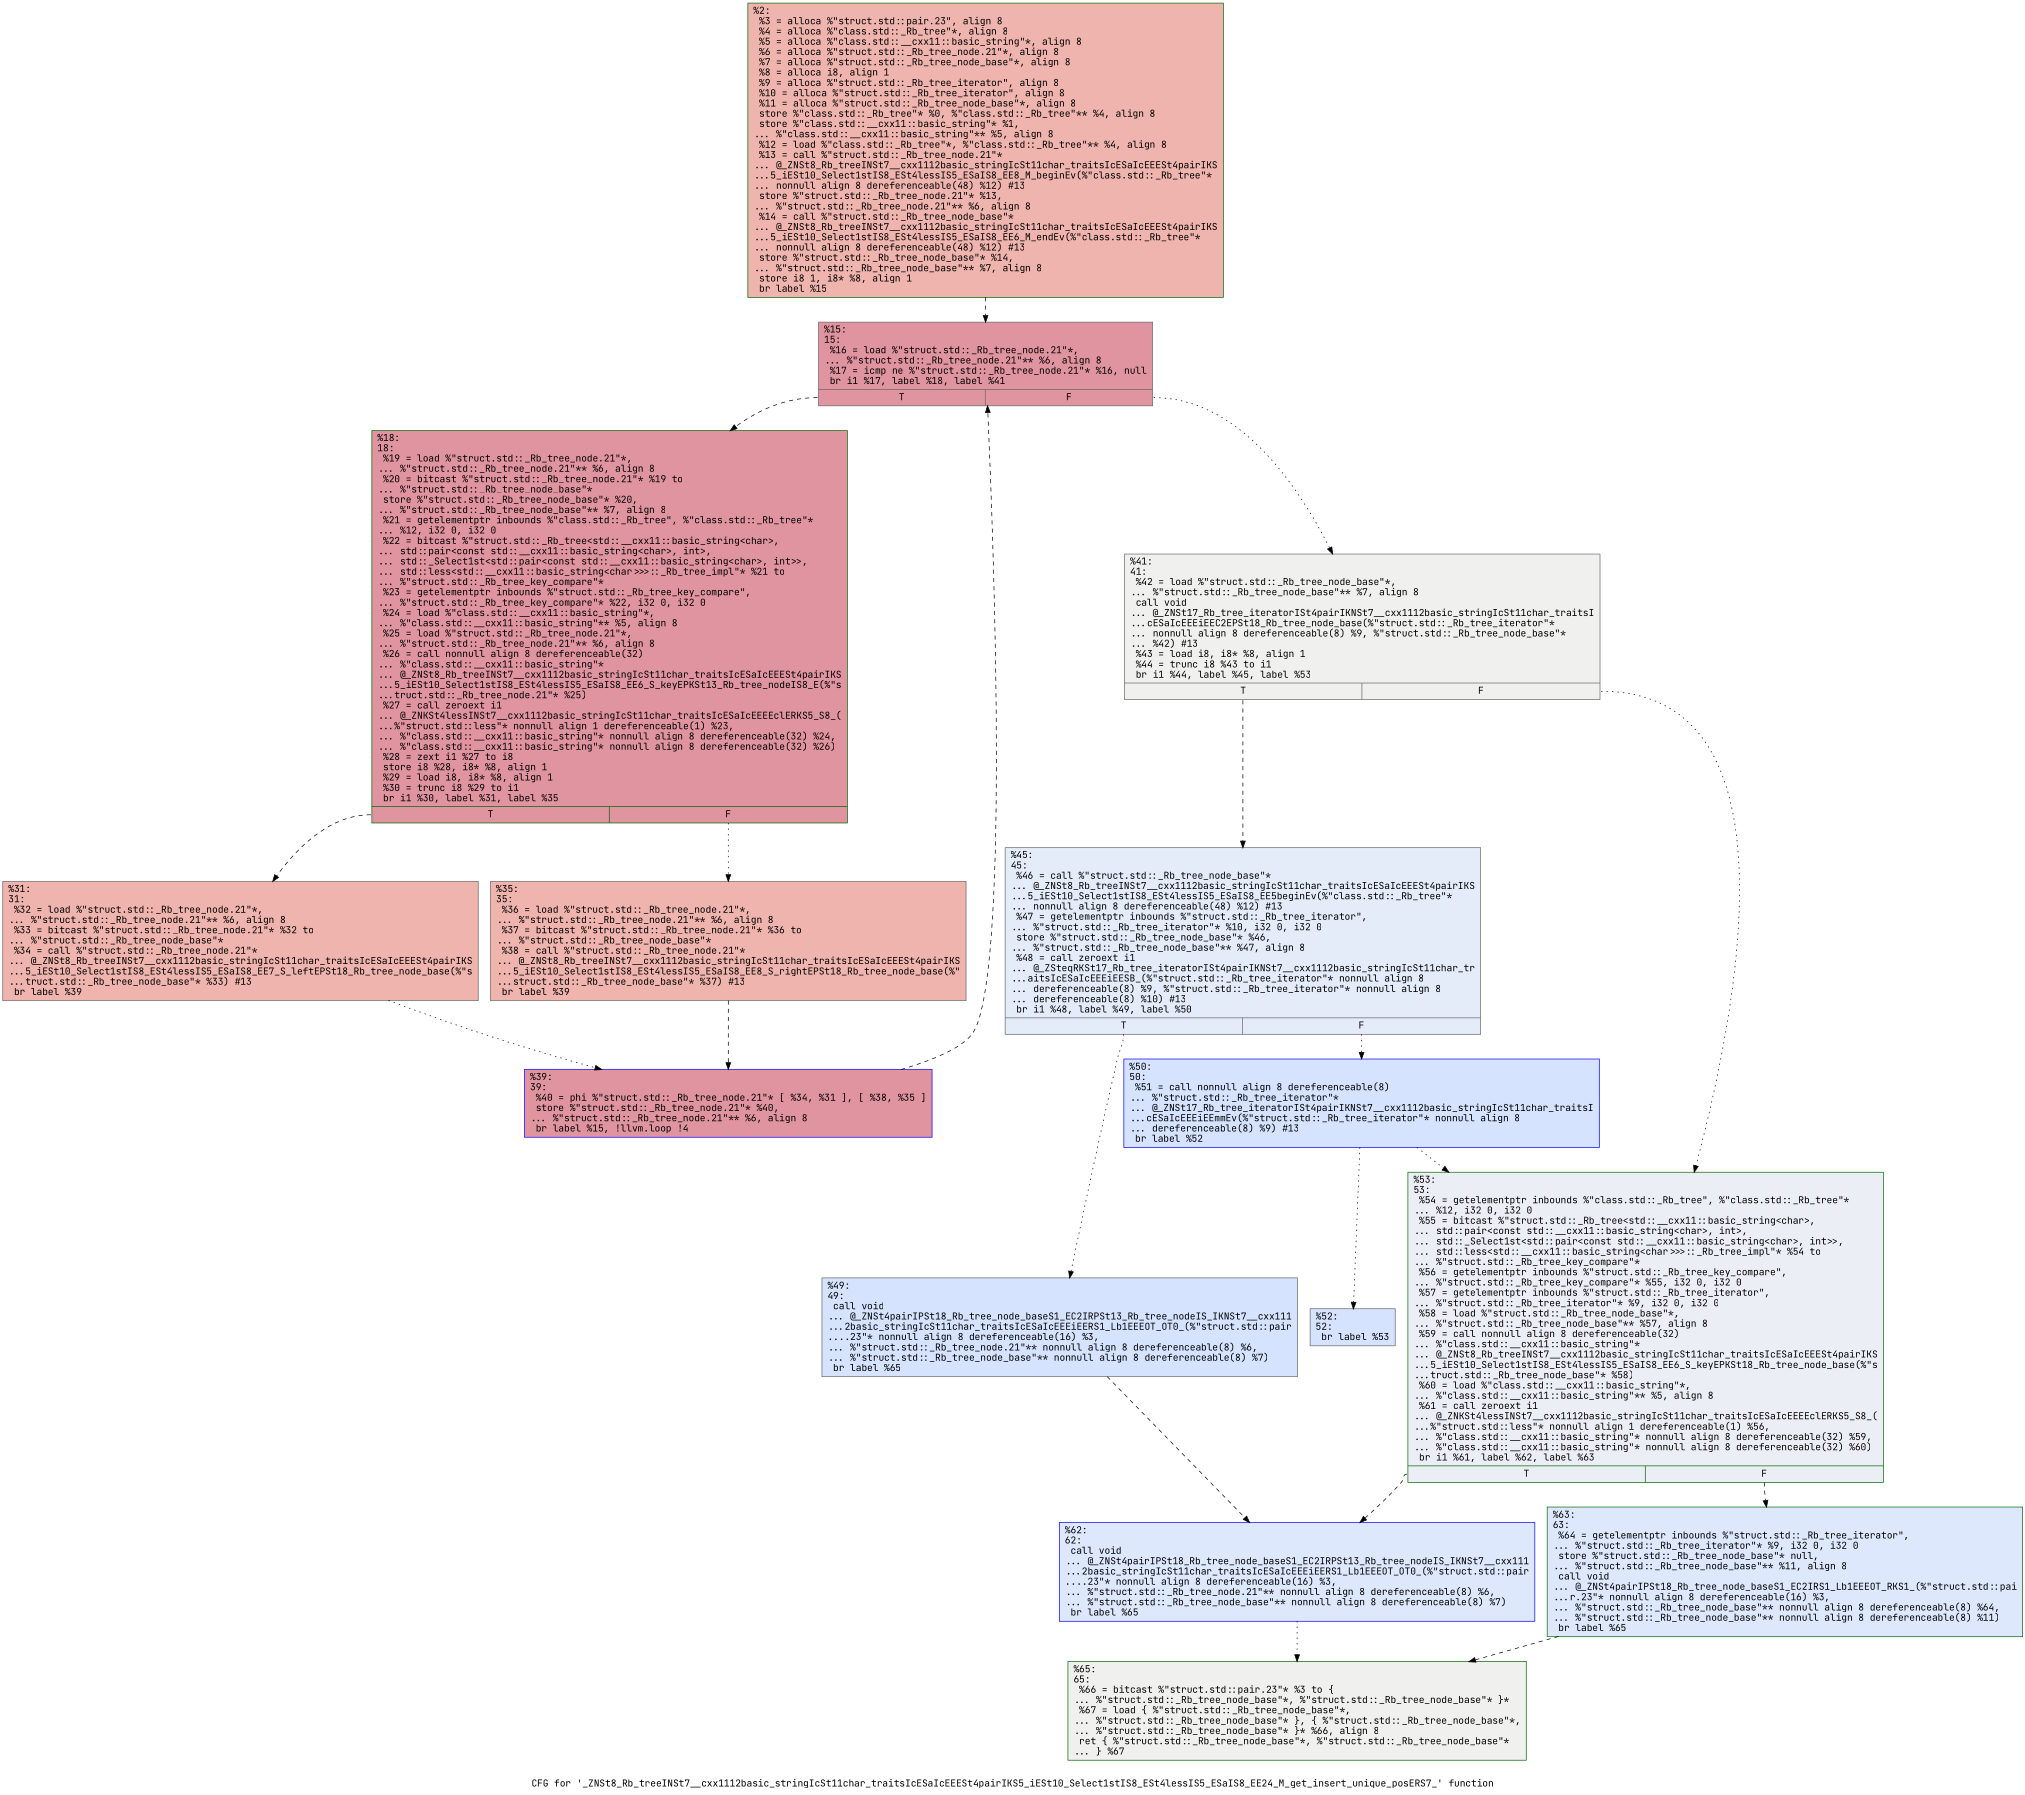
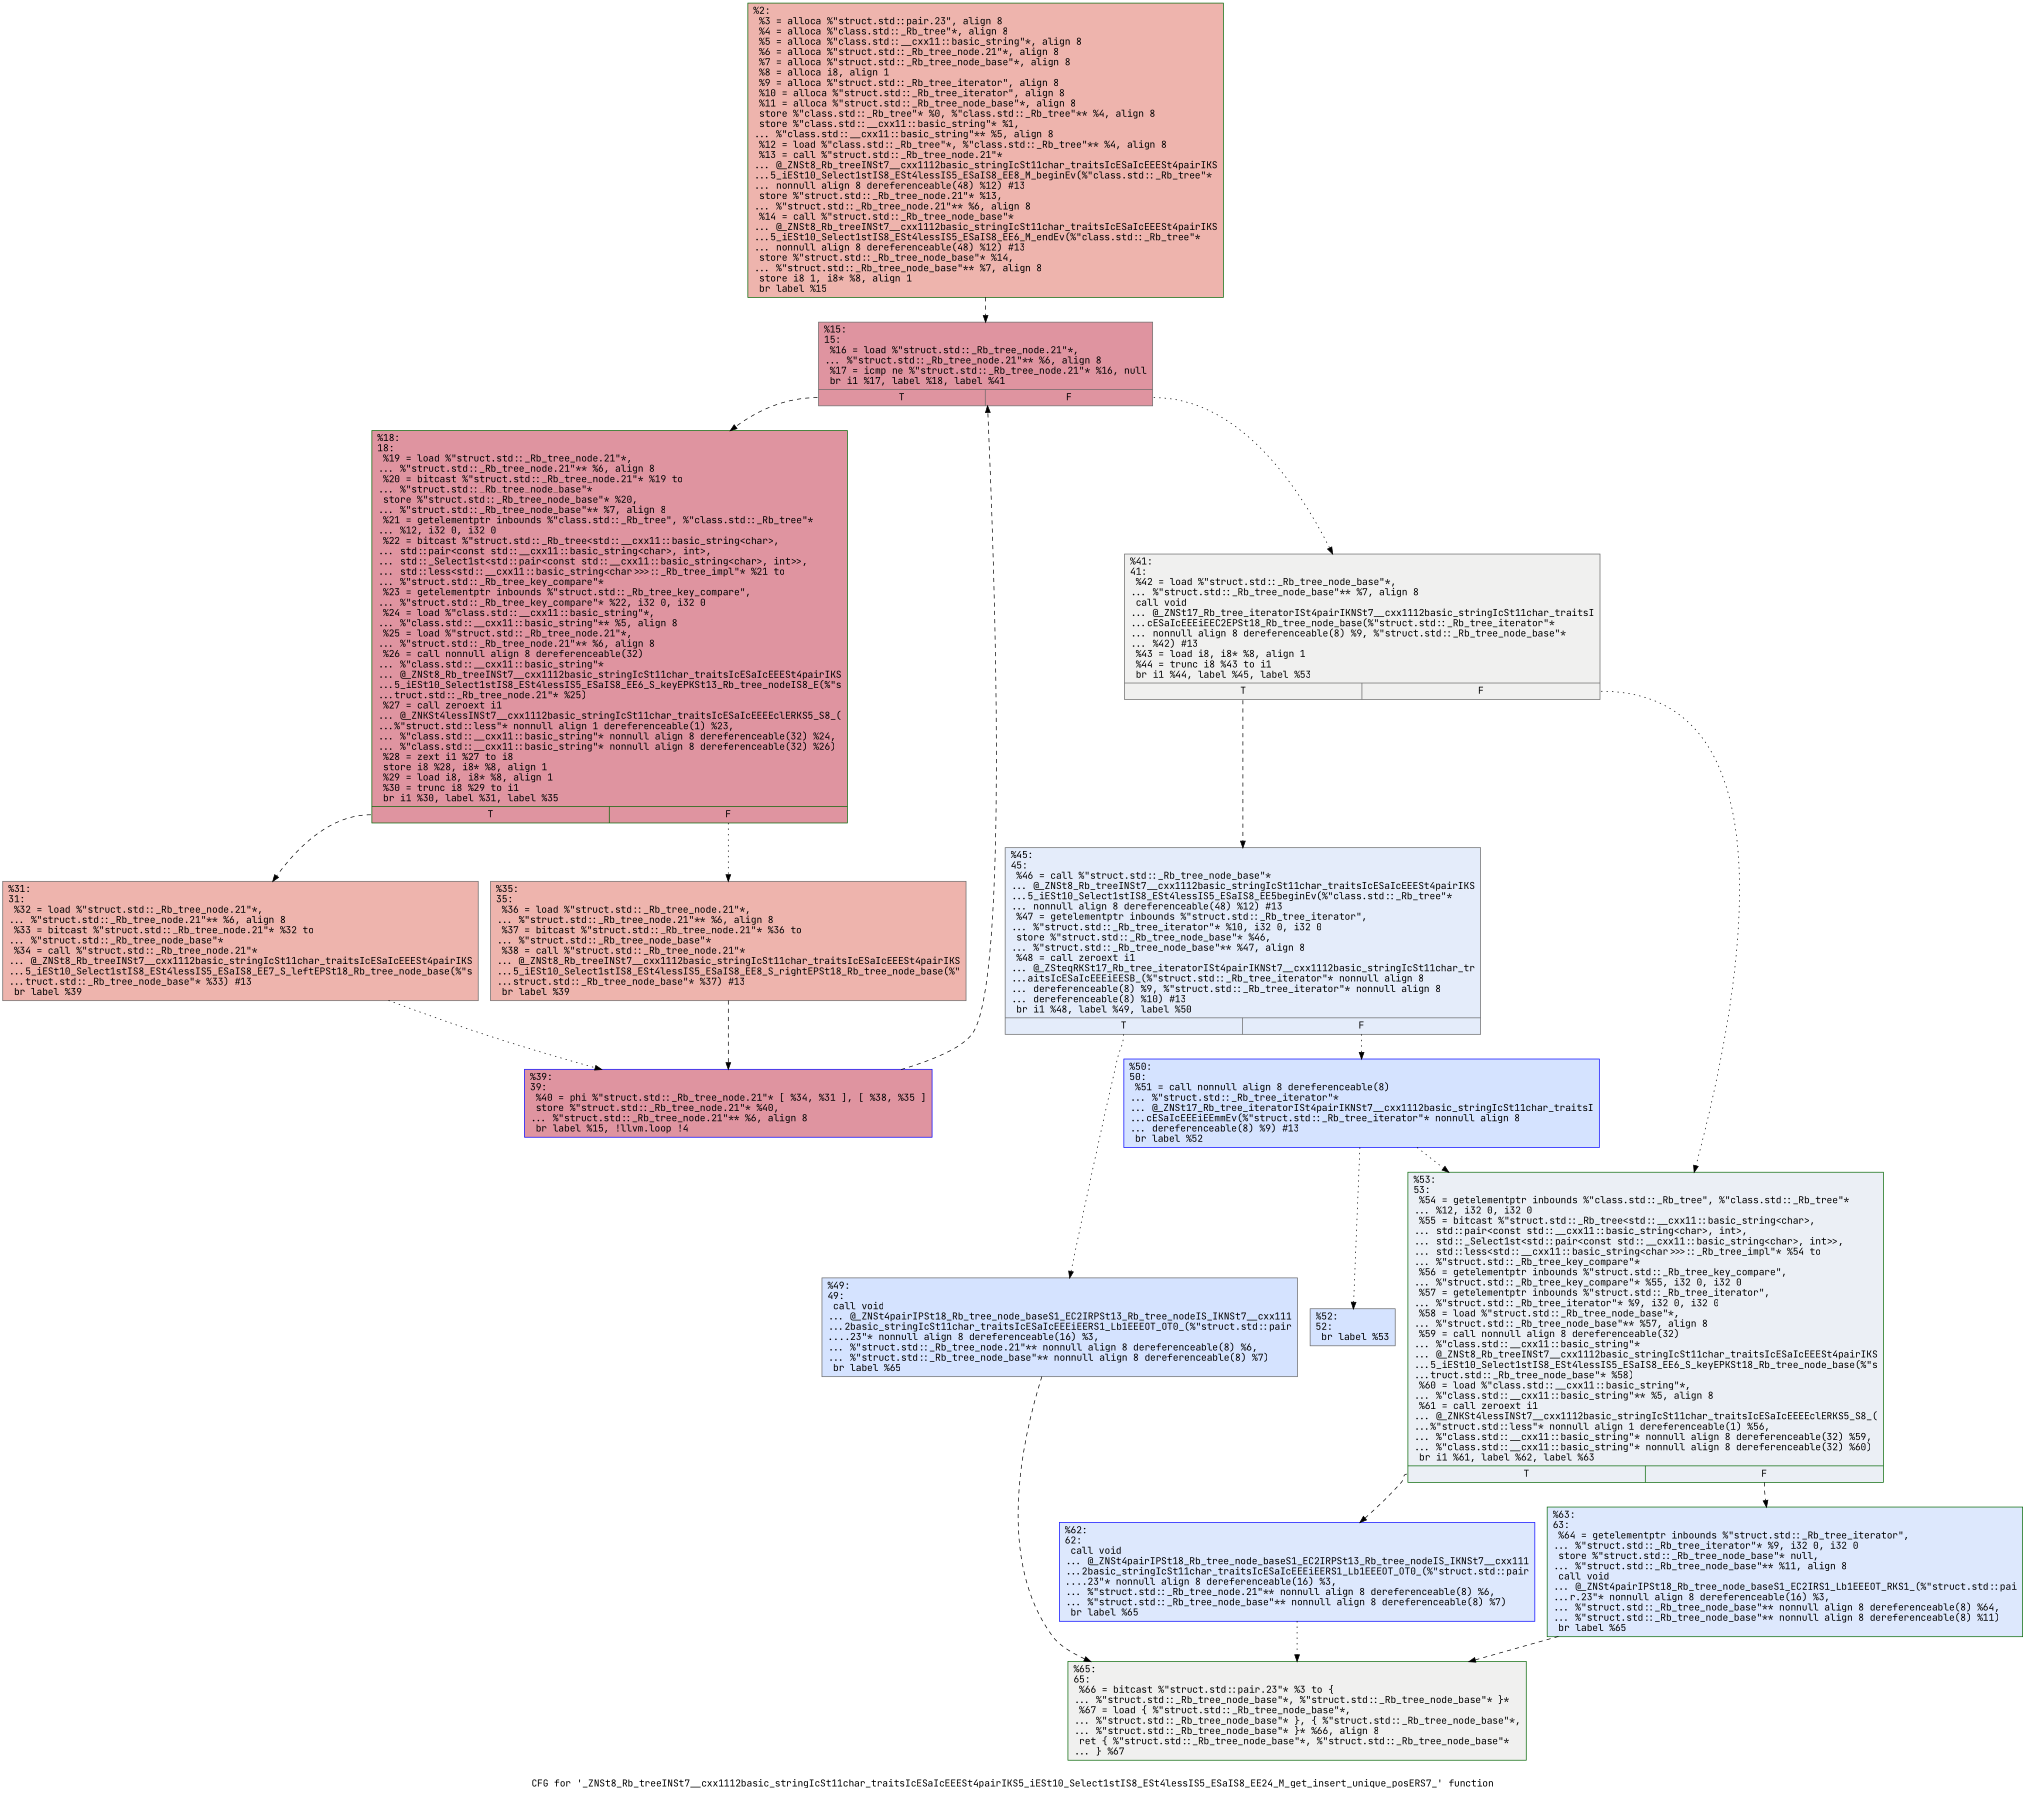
edge "%49:" -> "%62:": now "%49:" -> "%65:"
